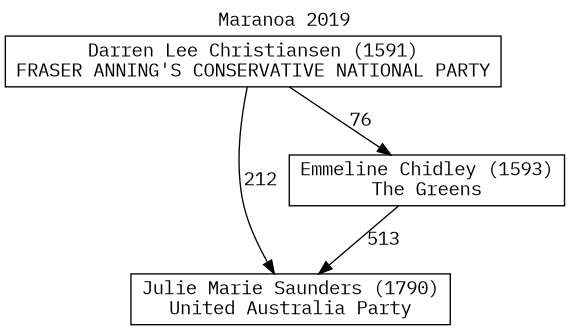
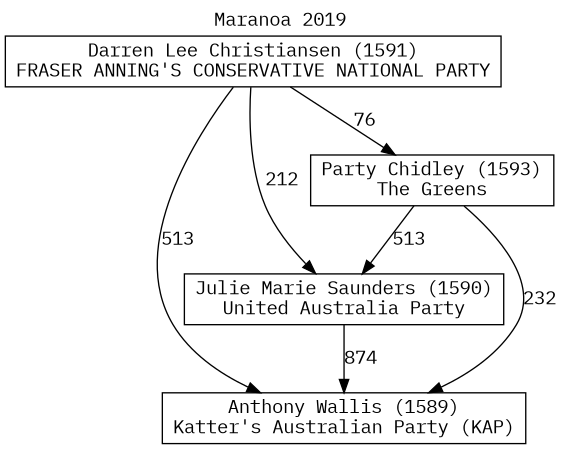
node "Emmeline Chidley (1593) The Greens": label "Emmeline Chidley (1593) The Greens" -> "Party Chidley (1593) The Greens"
node "Julie Marie Saunders (1790) United Australia Party": label "Julie Marie Saunders (1790) United Australia Party" -> "Julie Marie Saunders (1590) United Australia Party"
node "Anthony Wallis (1589) Katter's Australian Party (KAP)": added
